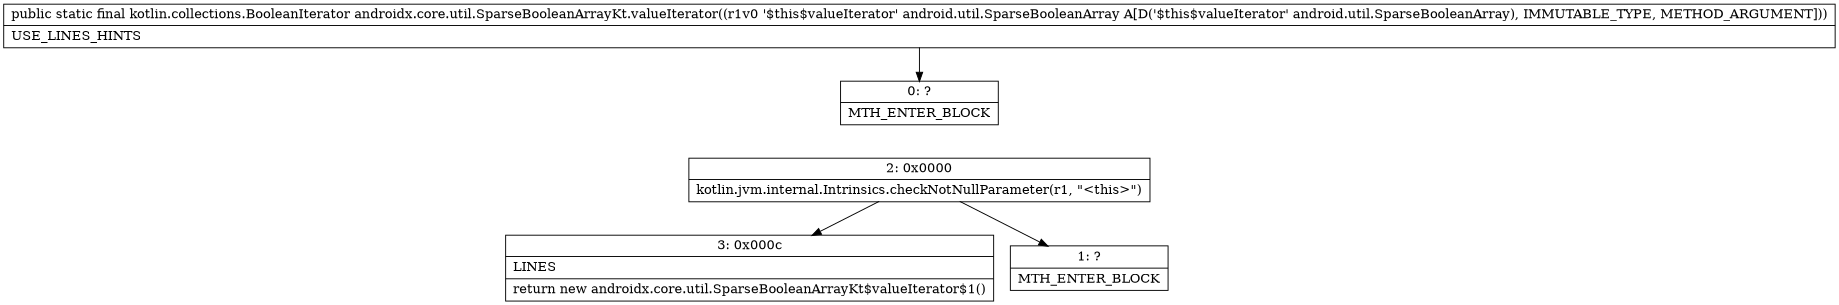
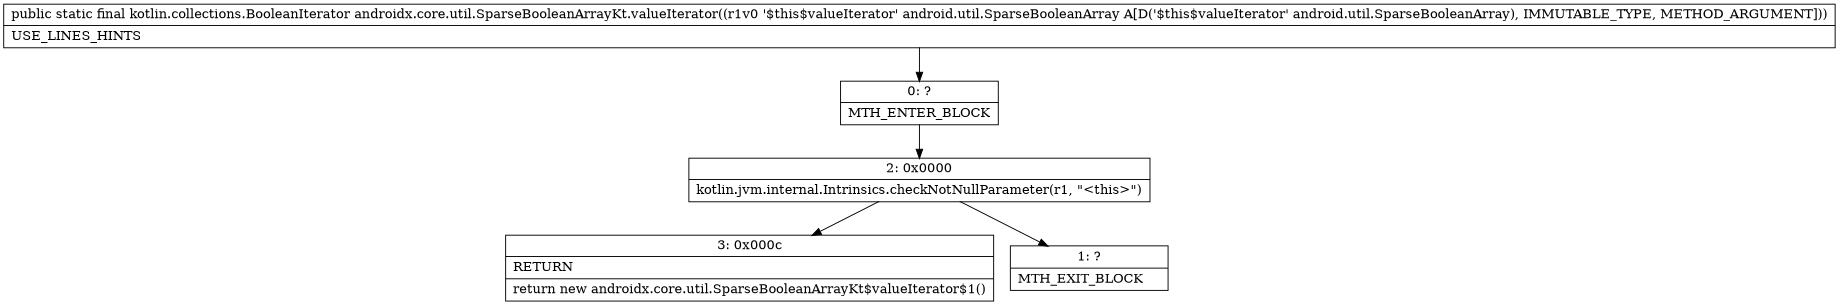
edge "0: ?" -> "2: 0x0000": added
node "3: 0x000c": text "LINES" -> "RETURN"
node "1: ?": text "MTH_ENTER_BLOCK" -> "MTH_EXIT_BLOCK"
